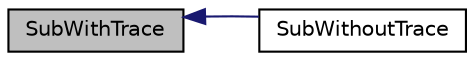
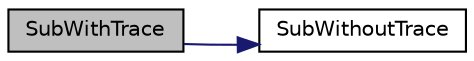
edge "SubWithoutTrace" -> "SubWithTrace": reversed
